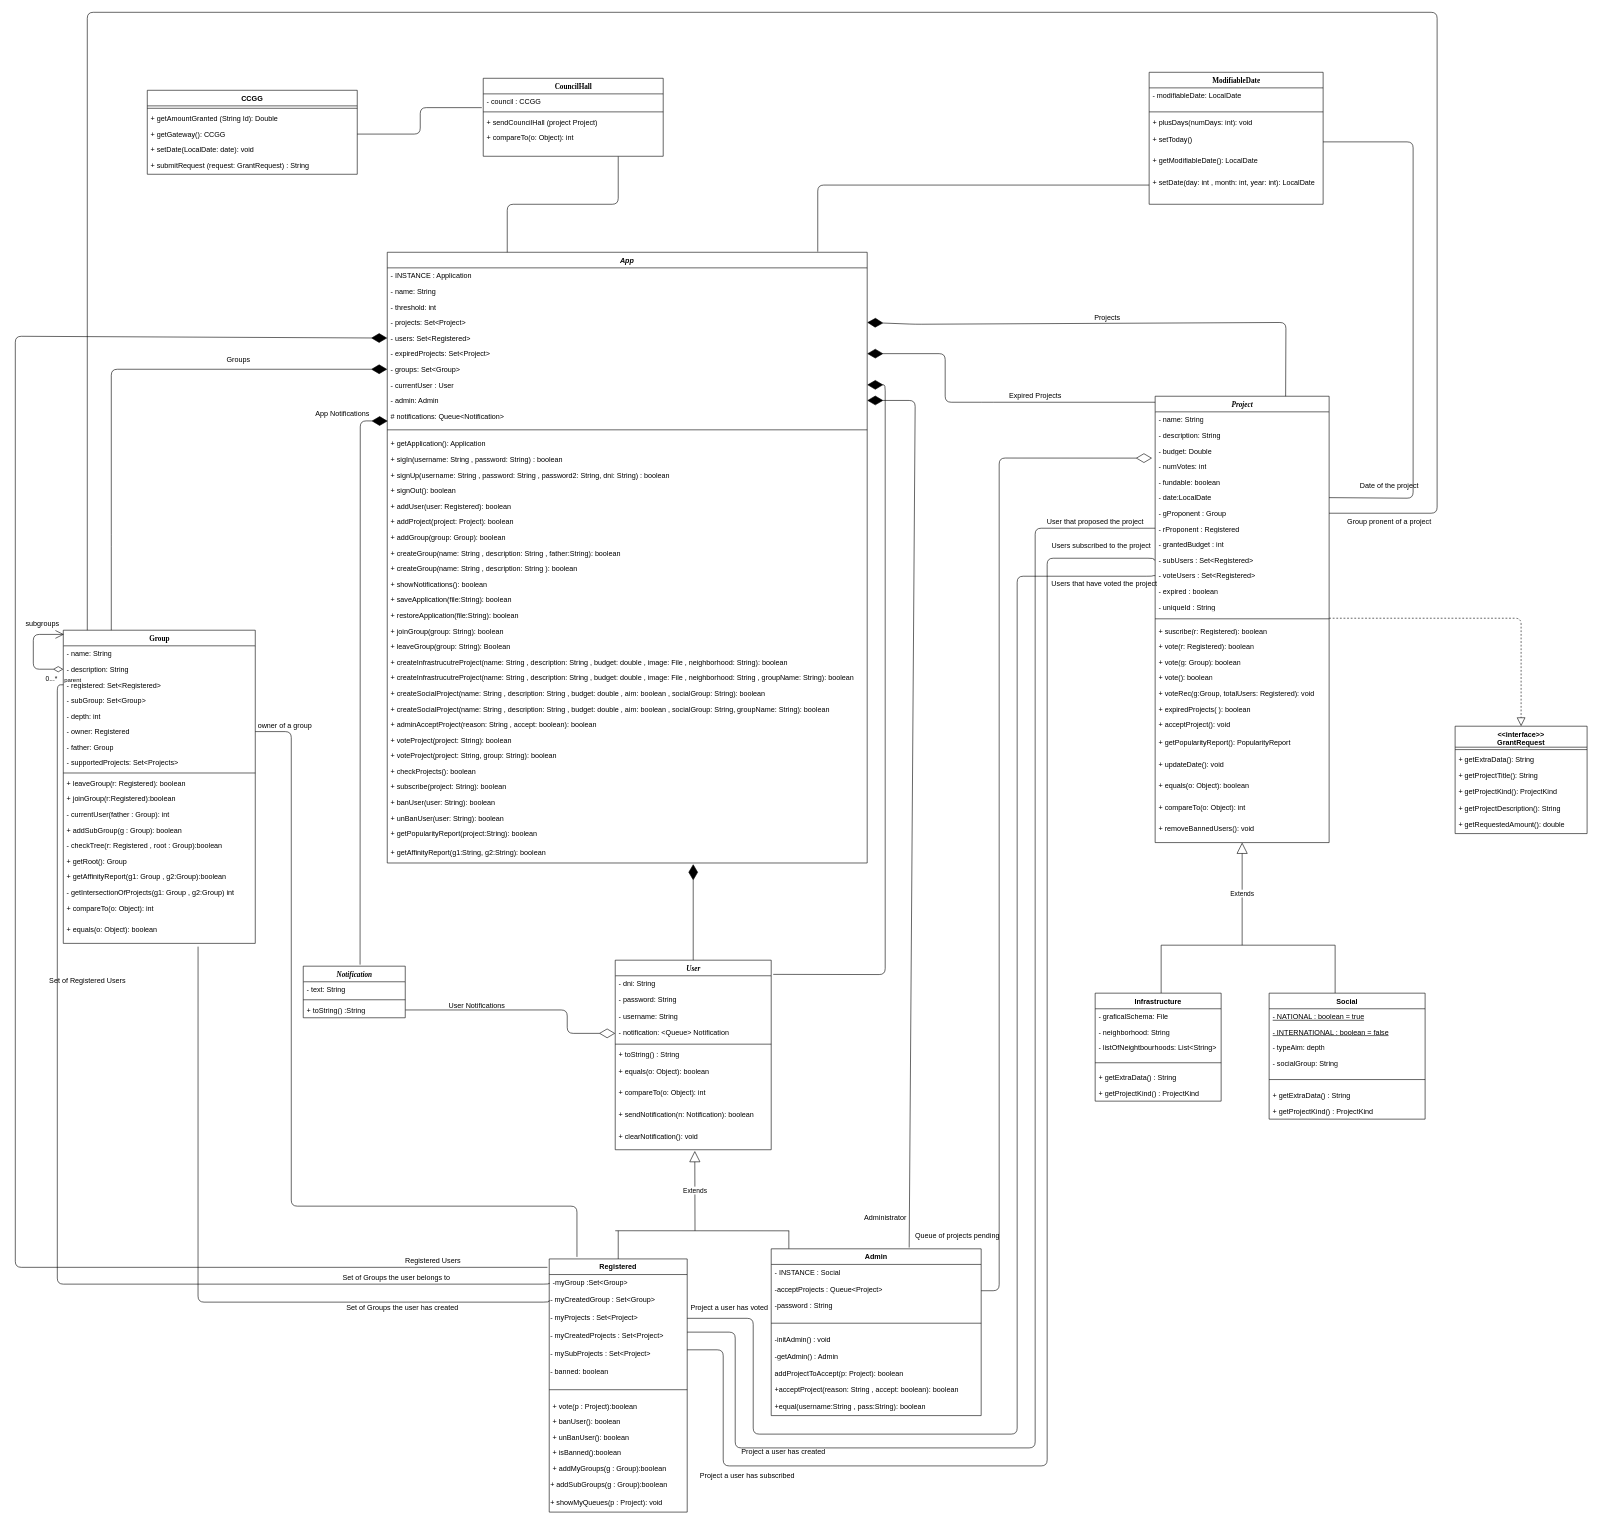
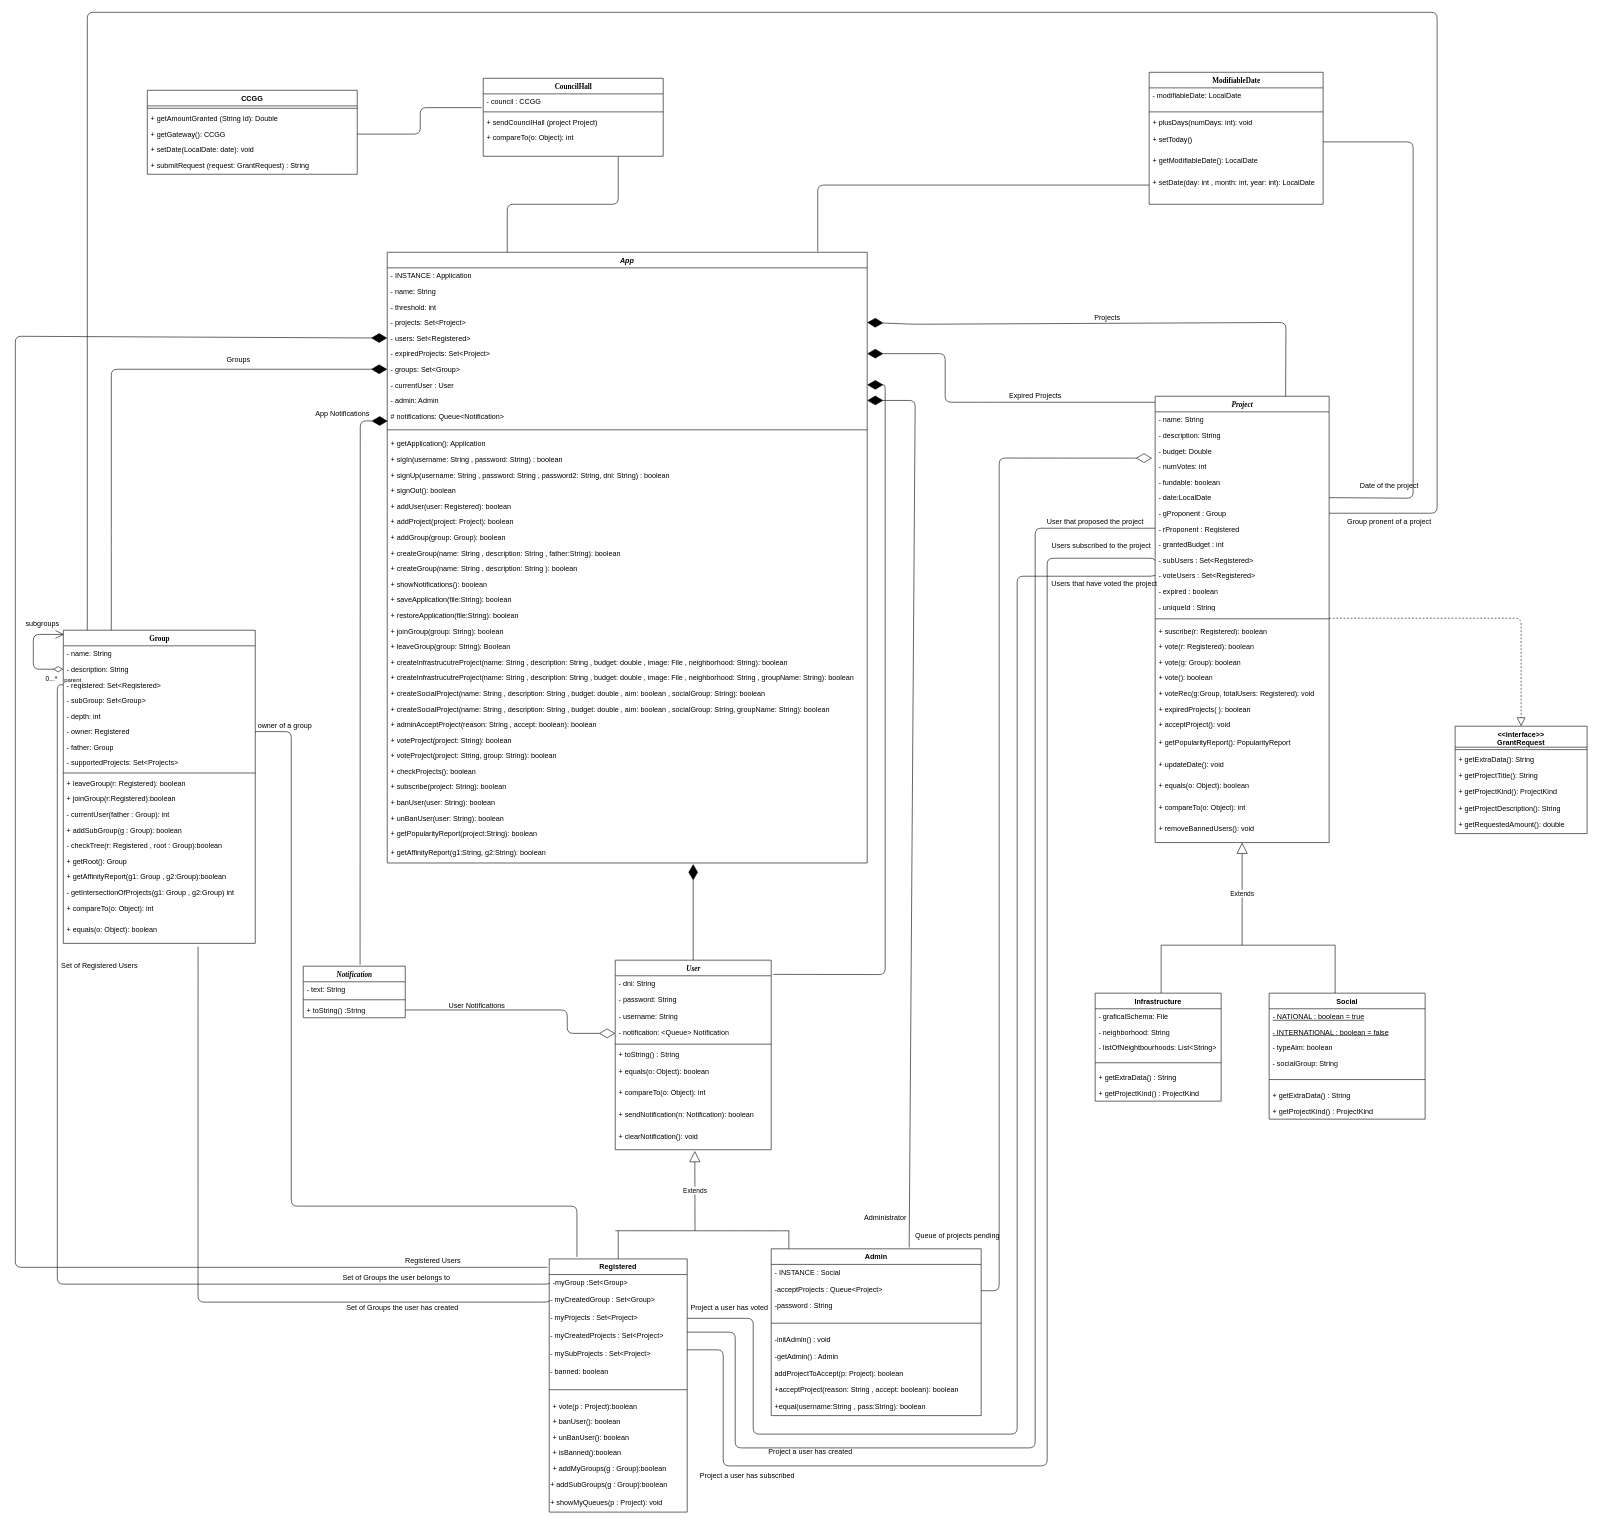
node "Set of Registered Users": moved (87, 981) -> (99, 966)
node "- typeAim: depth": label "- typeAim: depth" -> "- typeAim: boolean"
node "Project a user has created": moved (783, 1452) -> (810, 1452)
